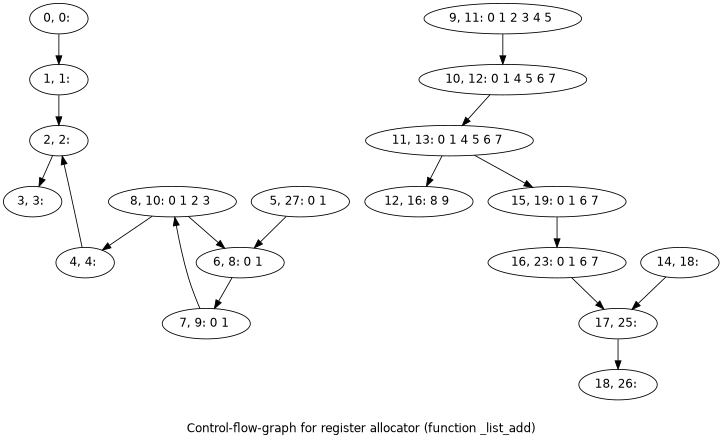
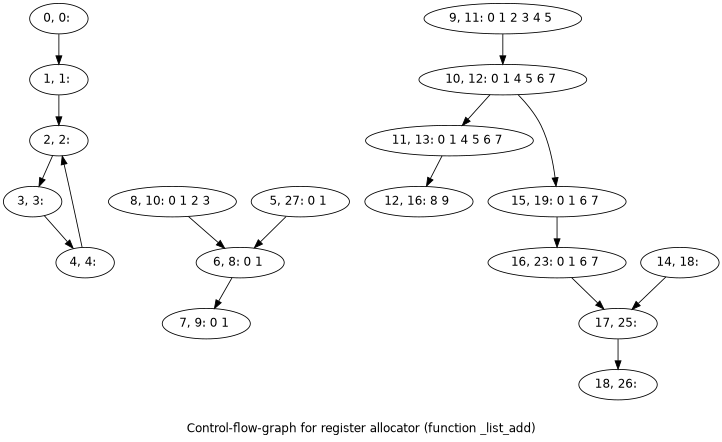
edge "11, 13: 0 1 4 5 6 7" -> "15, 19: 0 1 6 7": now "10, 12: 0 1 4 5 6 7" -> "15, 19: 0 1 6 7"
edge "8, 10: 0 1 2 3" -> "4, 4:": now "3, 3:" -> "4, 4:"
edge "7, 9: 0 1" -> "8, 10: 0 1 2 3": removed
